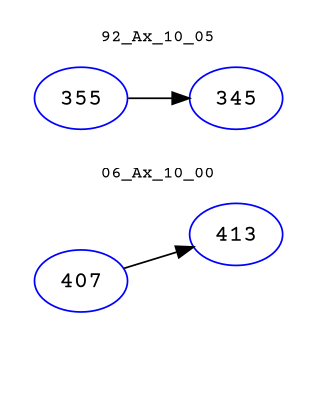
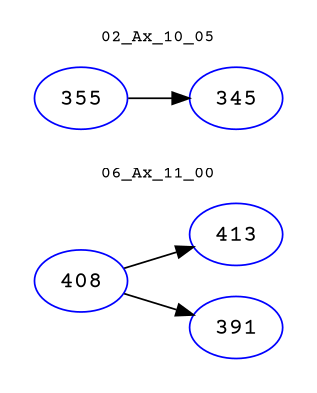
cluster "92_Ax_10_05": label "92_Ax_10_05" -> "02_Ax_10_05"
cluster "06_Ax_10_00": label "06_Ax_10_00" -> "06_Ax_11_00"
node "407": label "407" -> "408"
node "391": added
